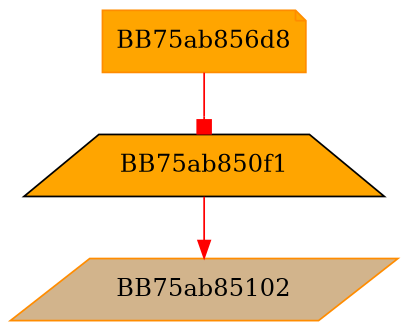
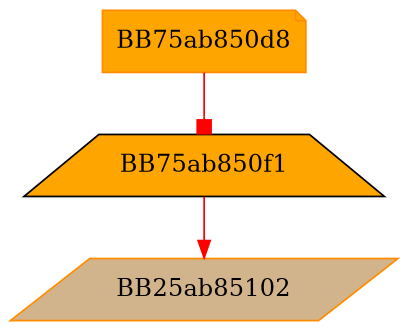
node "BB75ab856d8": label "BB75ab856d8" -> "BB75ab850d8"
node "BB75ab85102": label "BB75ab85102" -> "BB25ab85102"
